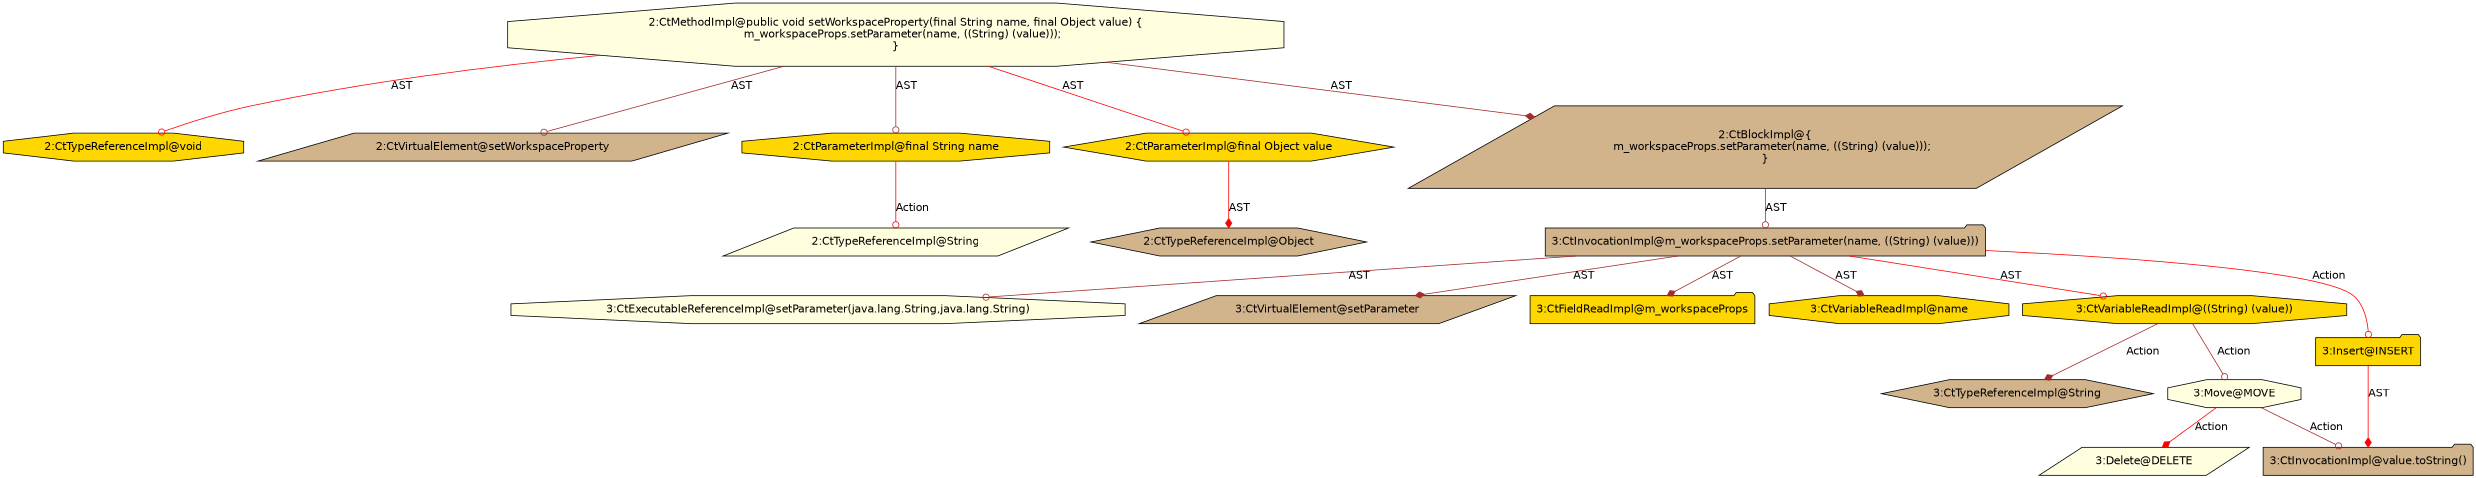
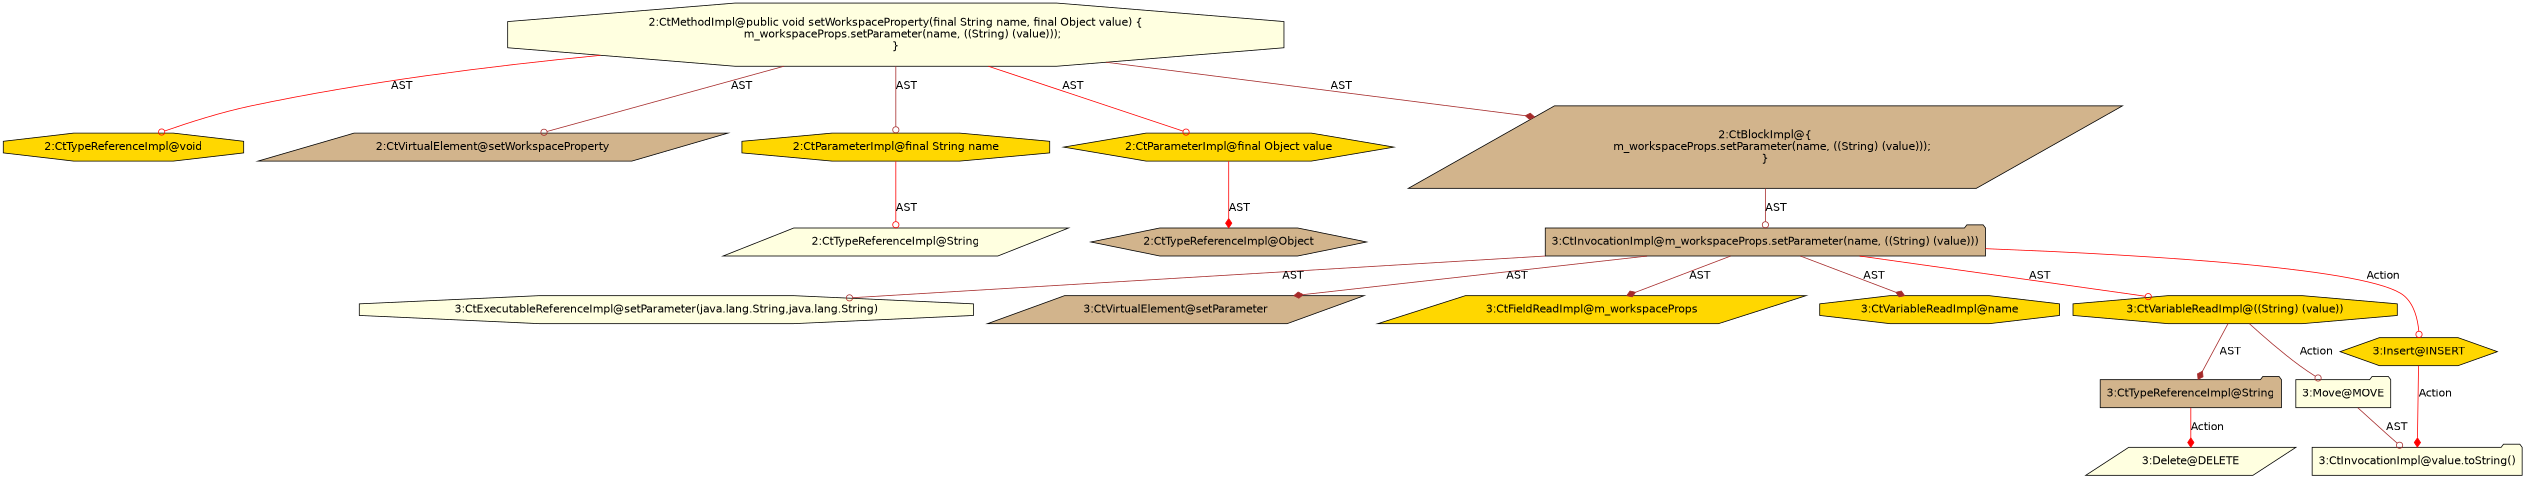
edge "2:CtParameterImpl@final String name" -> "2:CtTypeReferenceImpl@String": label "Action" -> "AST"
node "3:CtFieldReadImpl@m_workspaceProps": shape folder -> parallelogram
edge "3:CtVariableReadImpl@((String) (value))" -> "3:CtTypeReferenceImpl@String": label "Action" -> "AST"
node "3:Insert@INSERT": shape folder -> hexagon
node "3:CtTypeReferenceImpl@String": shape hexagon -> folder
node "3:Move@MOVE": shape octagon -> folder
edge "3:Insert@INSERT" -> "3:CtInvocationImpl@value.toString()": label "AST" -> "Action"
edge "3:Move@MOVE" -> "3:Delete@DELETE": now "3:CtTypeReferenceImpl@String" -> "3:Delete@DELETE"
edge "3:Move@MOVE" -> "3:CtInvocationImpl@value.toString()": label "Action" -> "AST"
node "3:CtInvocationImpl@value.toString()": fillcolor tan -> lightyellow
